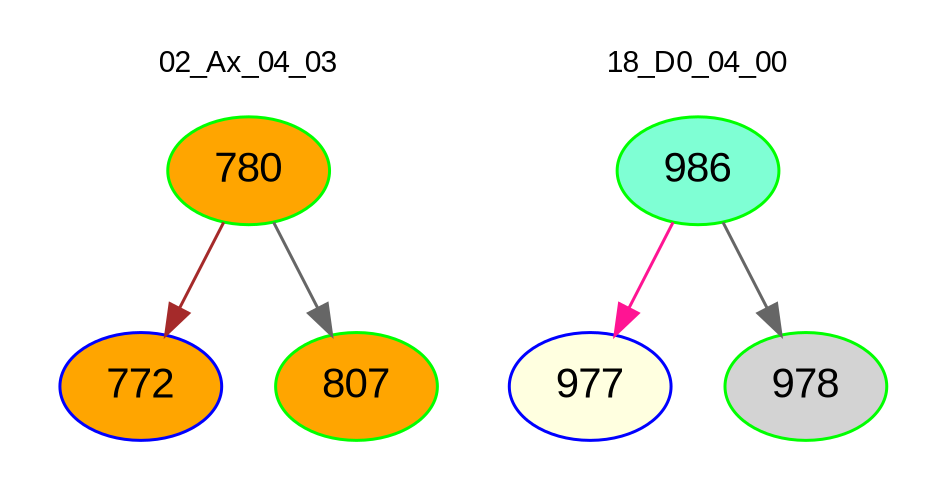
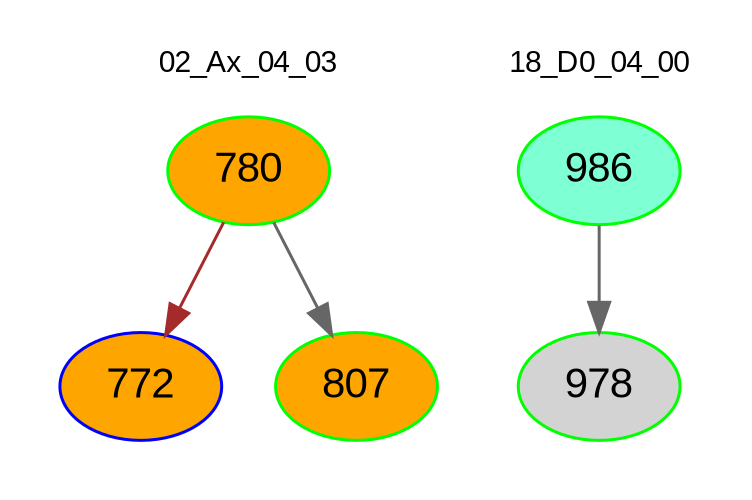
node "977": removed
